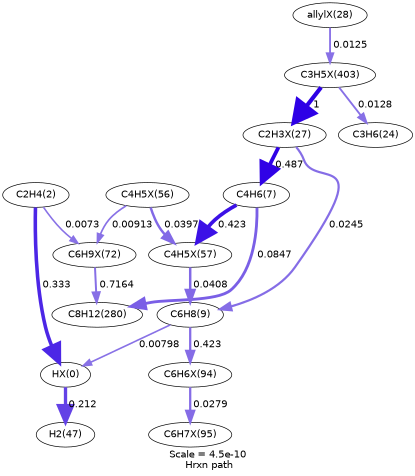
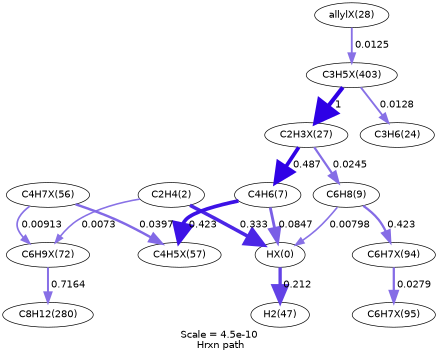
node "C4H5X(56)": label "C4H5X(56)" -> "C4H7X(56)"
edge "C4H5X(57)" -> "C6H8(9)": removed, label "0.0408"
edge "C4H6(7)" -> "C8H12(280)": now "C4H6(7)" -> "HX(0)"
node "C6H6X(94)": label "C6H6X(94)" -> "C6H7X(94)"
